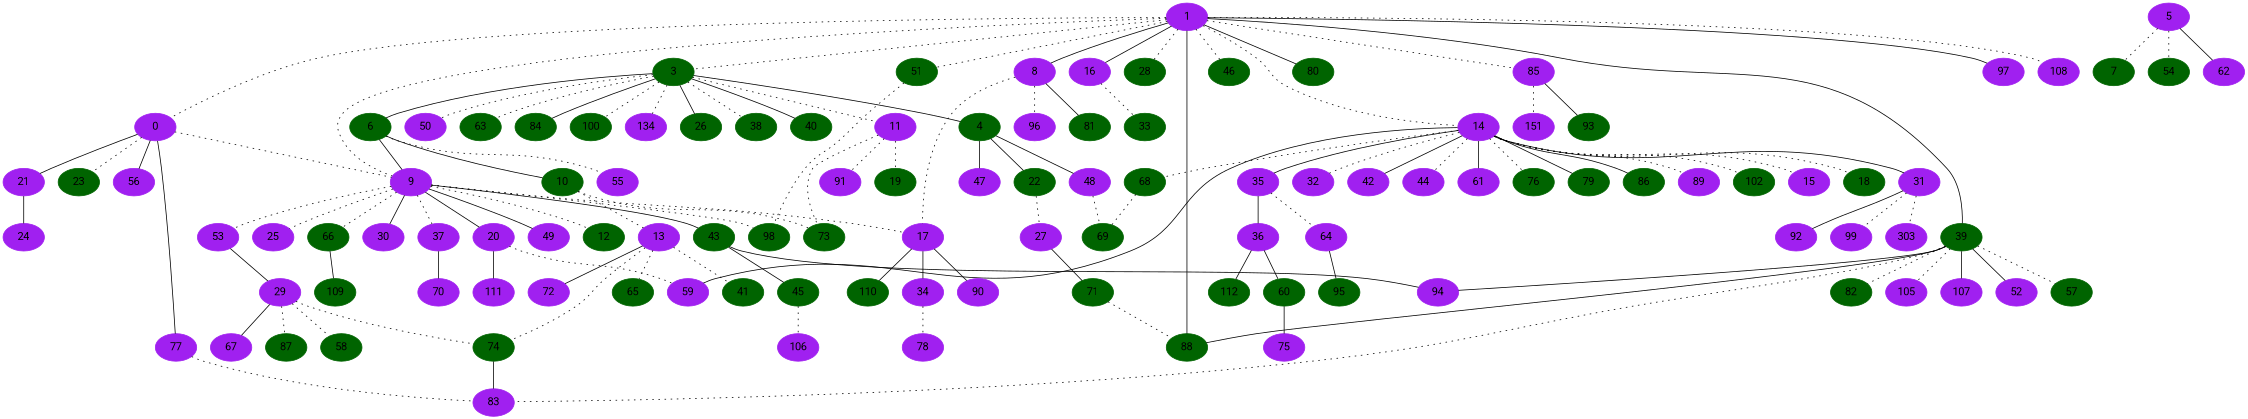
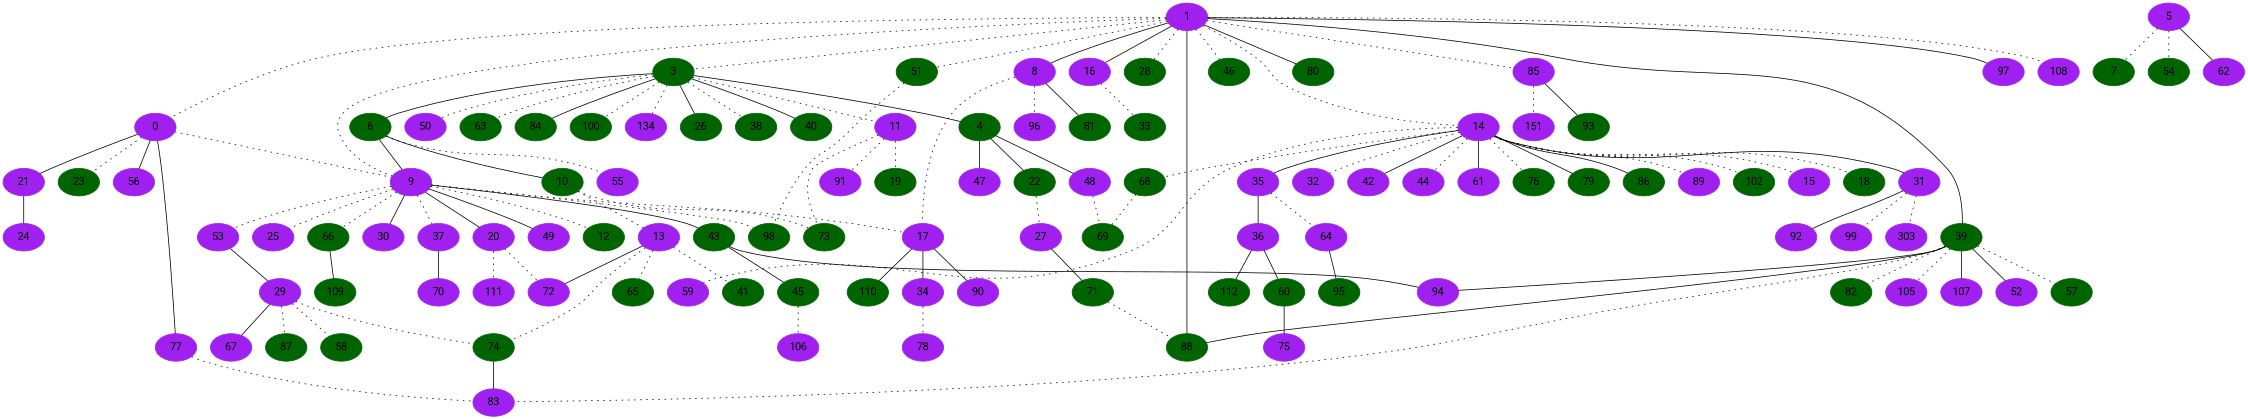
edge "14" -- "59": style solid -> dotted
edge "20" -- "111": style solid -> dotted
edge "20" -- "59": now "20" -- "72"
